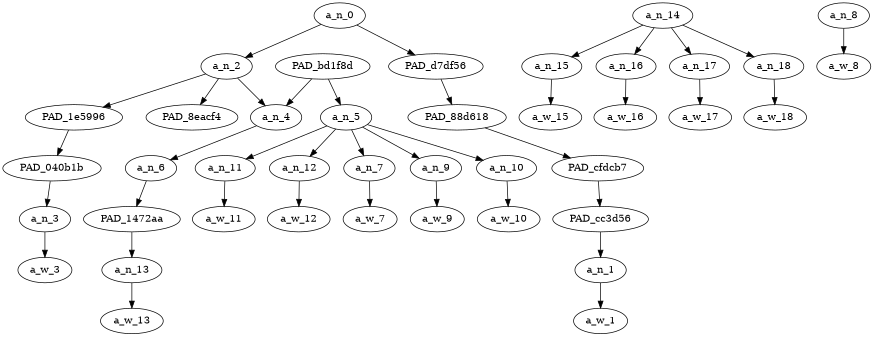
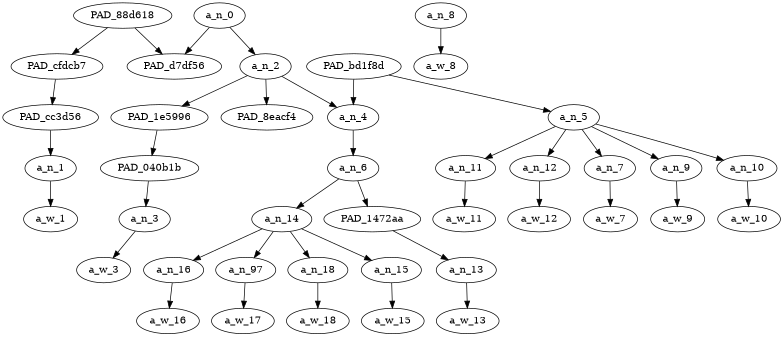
node "a_n_17": label "a_n_17" -> "a_n_97"
edge "PAD_d7df56" -> "PAD_88d618": reversed
edge "a_n_6" -> "a_n_14": added
